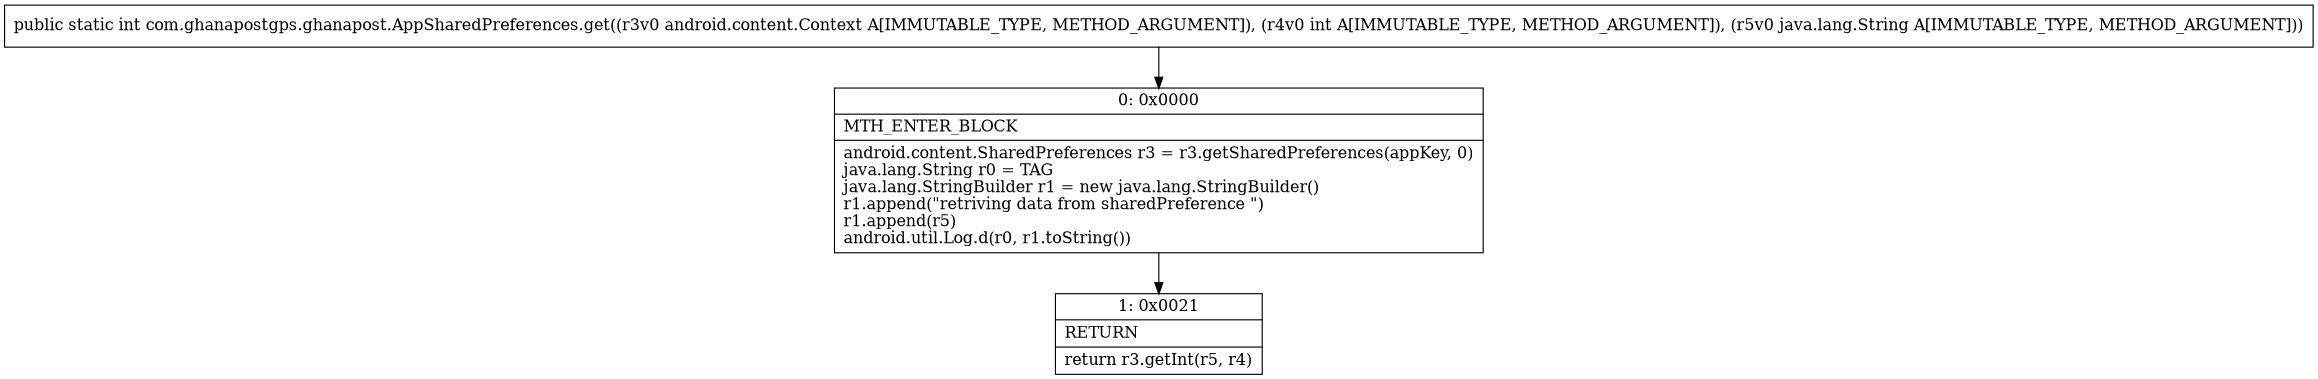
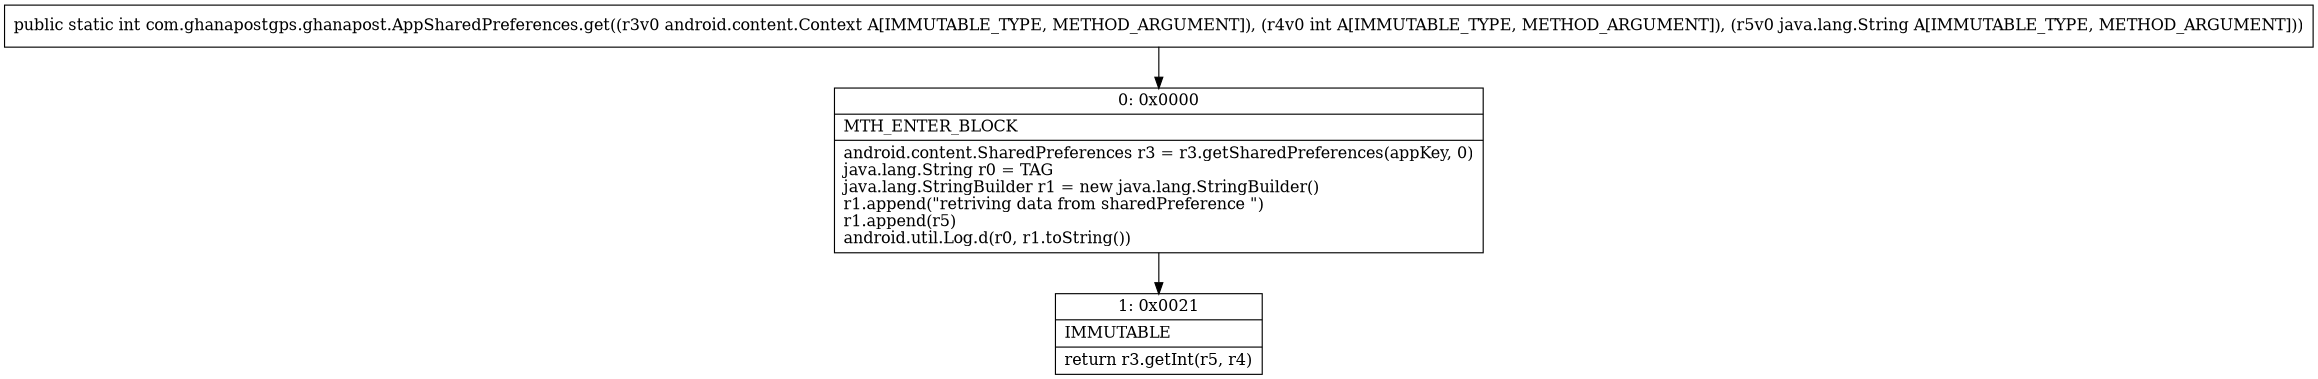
node "1: 0x0021": text "RETURN" -> "IMMUTABLE"
